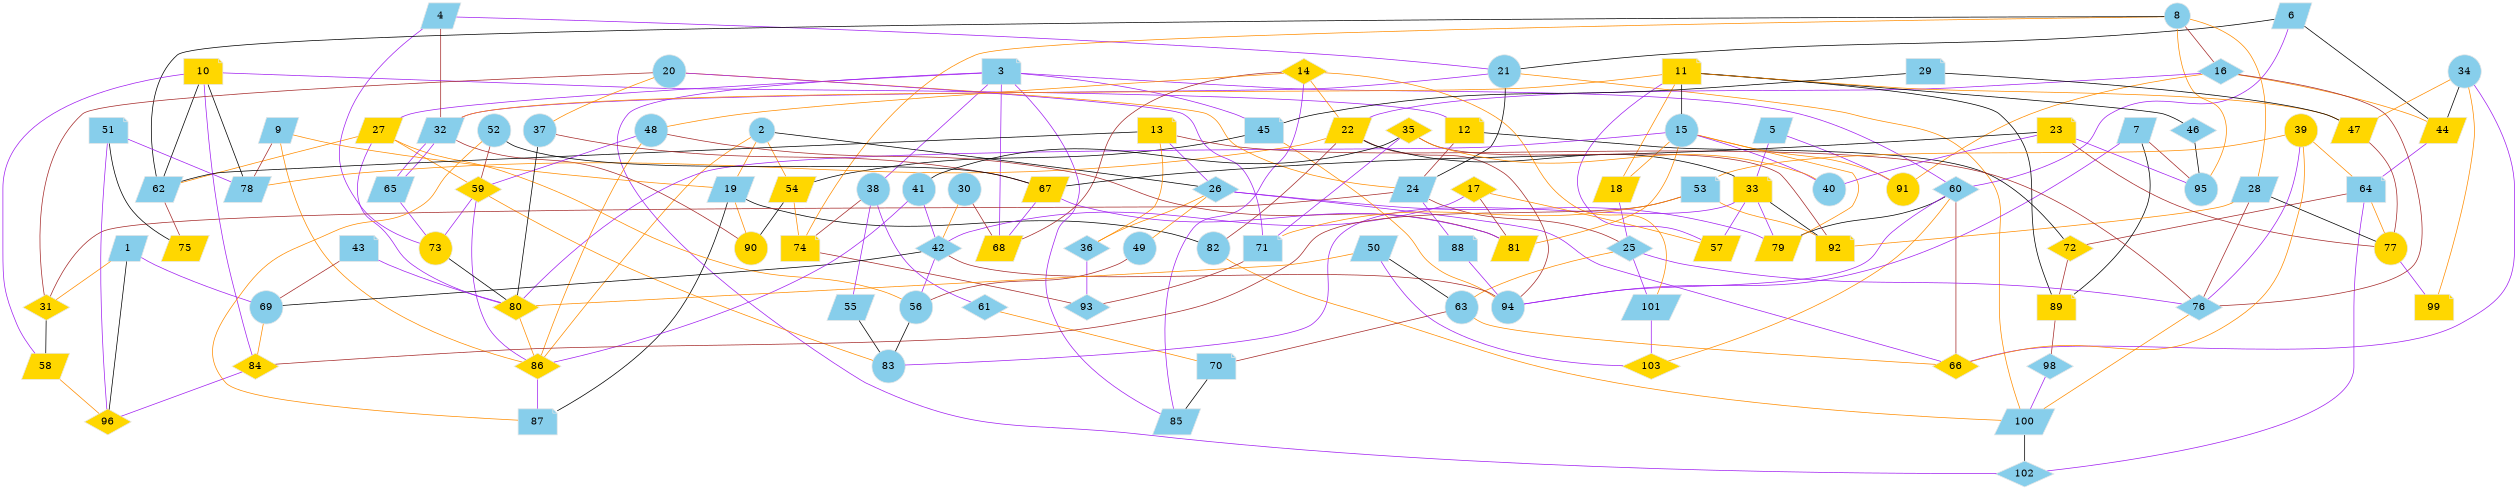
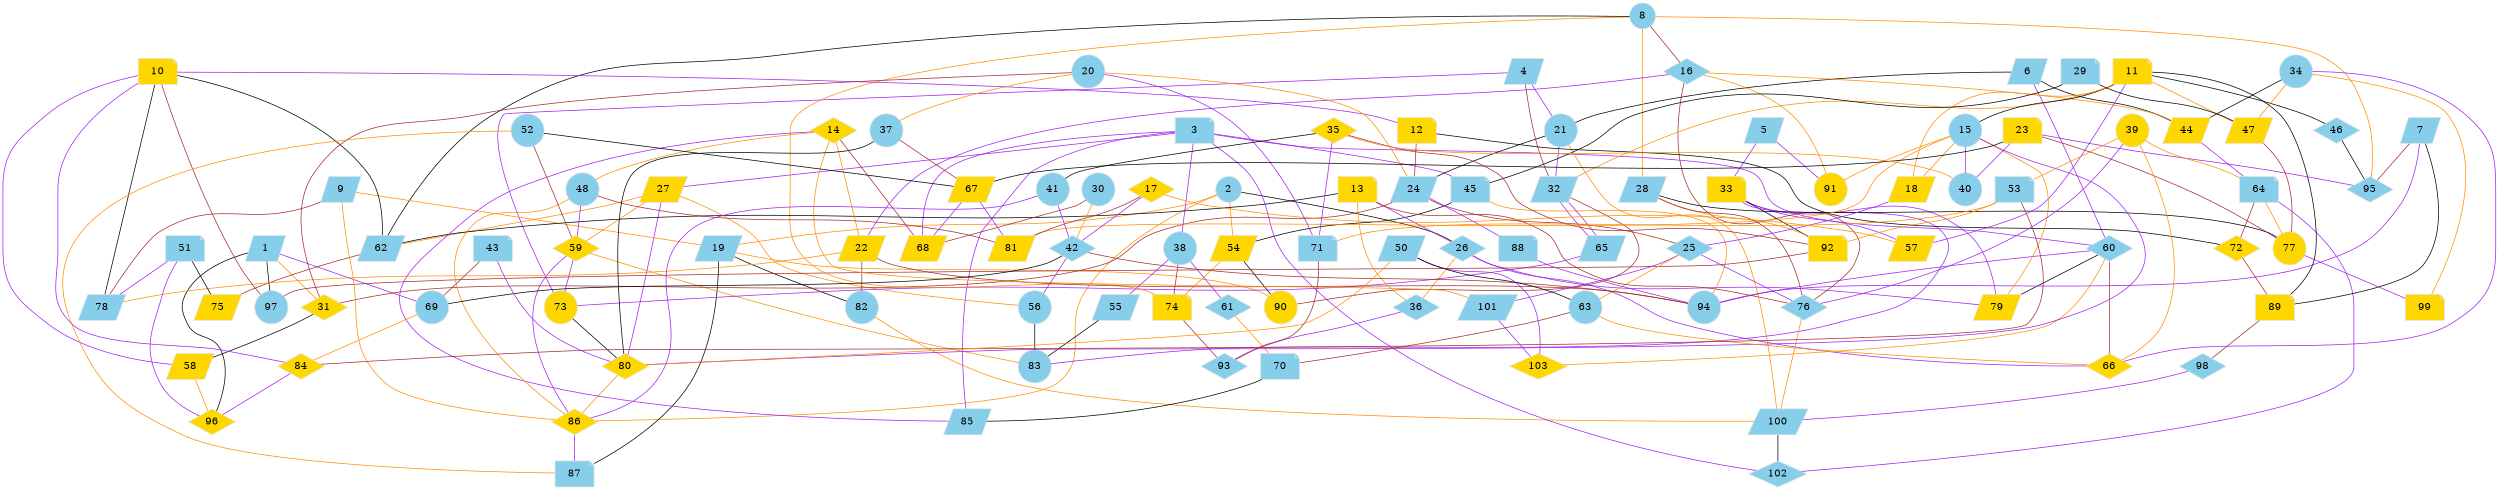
edge "22" -- "33": removed
node "95": shape circle -> diamond
node "49": removed
node "97": added
